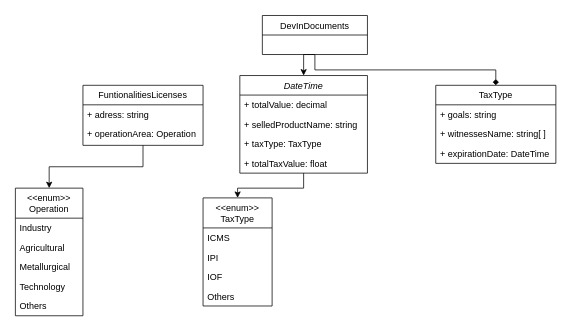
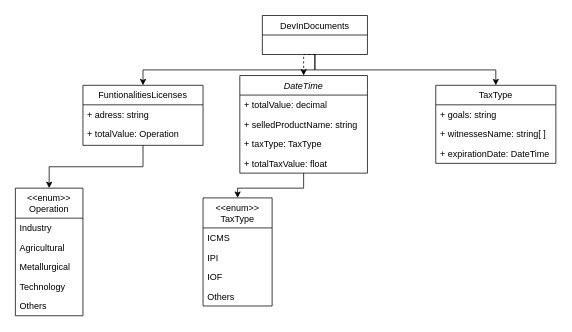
edge "DevInDocuments" -> "DateTime": style solid -> dashed
edge "DevInDocuments" -> "FuntionalitiesLicenses": added
edge "DevInDocuments" -> "TaxType": arrowhead diamond -> classic
node "+ operationArea: Operation": label "+ operationArea: Operation" -> "+ totalValue: Operation"
